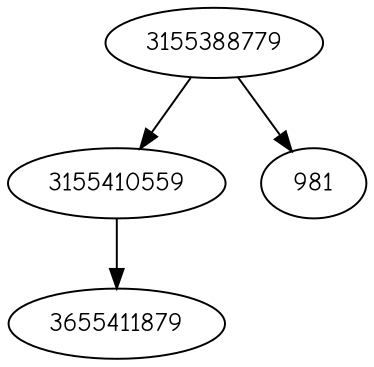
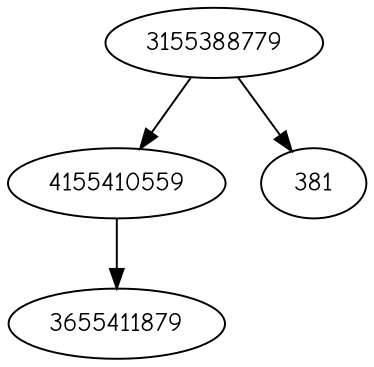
node "3155410559": label "3155410559" -> "4155410559"
node "981": label "981" -> "381"
